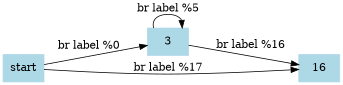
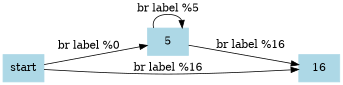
node "3": label "3" -> "5"
edge "start" -> "16": label "br label %17" -> "br label %16"
